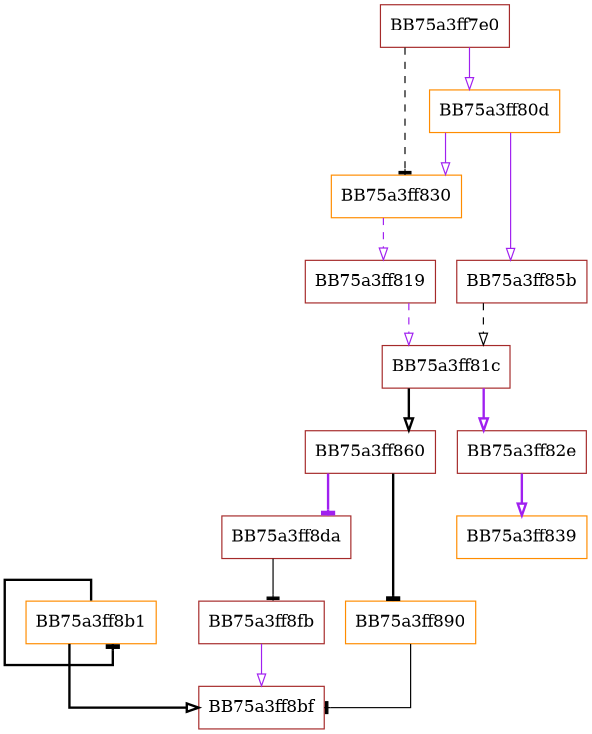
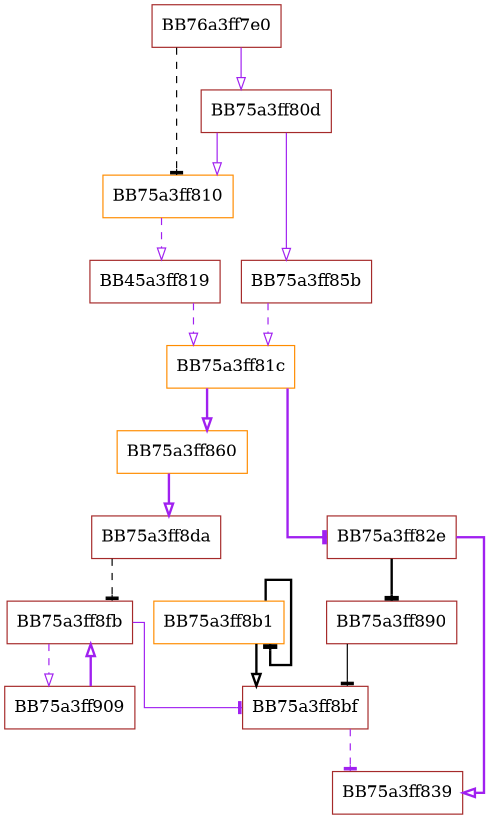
node "BB75a3ff7e0": label "BB75a3ff7e0" -> "BB76a3ff7e0"
node "BB75a3ff80d": color darkorange -> brown
node "BB75a3ff830": label "BB75a3ff830" -> "BB75a3ff810"
node "BB75a3ff819": label "BB75a3ff819" -> "BB45a3ff819"
edge "BB75a3ff85b" -> "BB75a3ff81c": color black -> purple
node "BB75a3ff81c": color brown -> darkorange
edge "BB75a3ff81c" -> "BB75a3ff860": color black -> purple
edge "BB75a3ff81c" -> "BB75a3ff82e": arrowhead onormal -> tee
node "BB75a3ff860": color brown -> darkorange
edge "BB75a3ff860" -> "BB75a3ff8da": arrowhead tee -> onormal
edge "BB75a3ff860" -> "BB75a3ff890": now "BB75a3ff82e" -> "BB75a3ff890"
node "BB75a3ff839": color darkorange -> brown
edge "BB75a3ff8da" -> "BB75a3ff8fb": style solid -> dashed
node "BB75a3ff890": color darkorange -> brown
edge "BB75a3ff8fb" -> "BB75a3ff8bf": arrowhead onormal -> tee
node "BB75a3ff909": added
edge "BB75a3ff8bf" -> "BB75a3ff839": added
